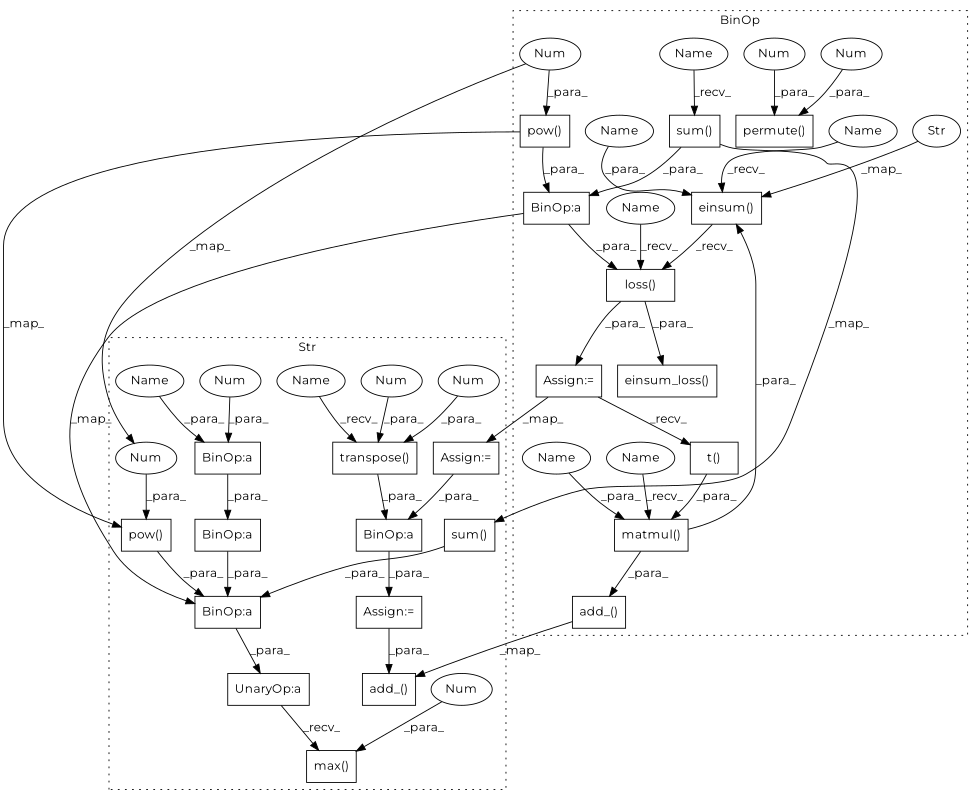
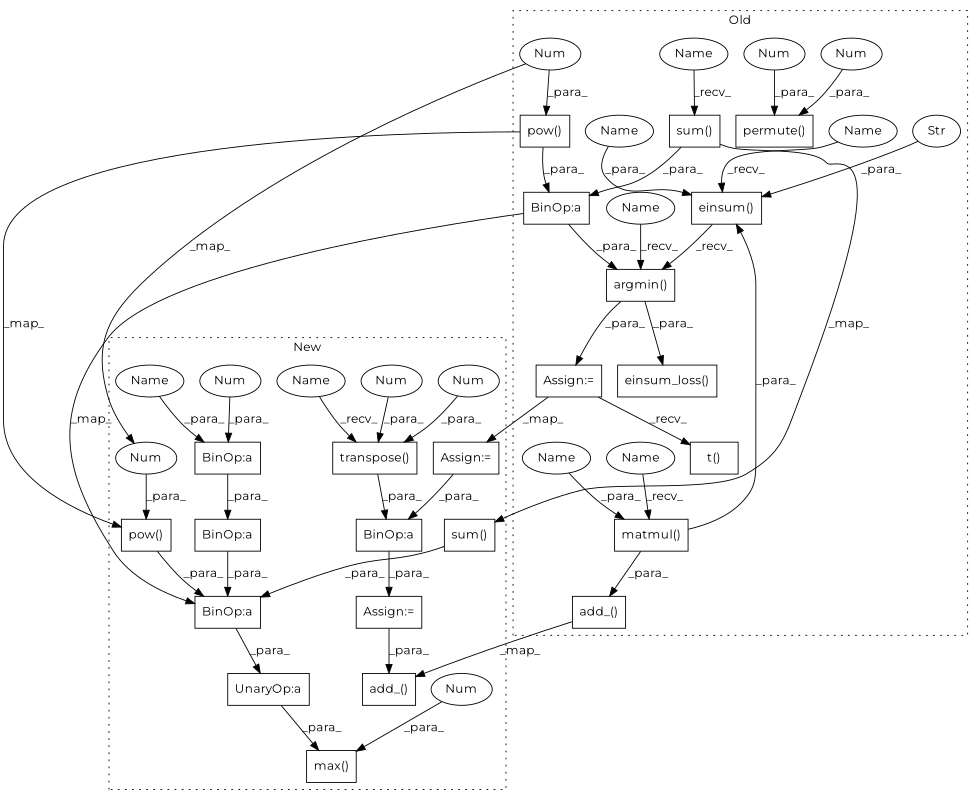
cluster "BinOp": label "BinOp" -> "Old"
edge "Str" -> "einsum()": label "_map_" -> "_para_"
node "loss()": label "loss()" -> "argmin()"
cluster "Str": label "Str" -> "New"
edge "t()" -> "matmul()": removed, label "_para_"
edge "UnaryOp:a" -> "max()": label "_recv_" -> "_para_"
